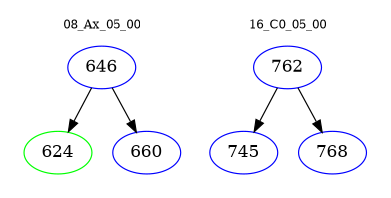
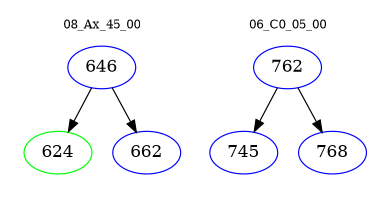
cluster "08_Ax_05_00": label "08_Ax_05_00" -> "08_Ax_45_00"
cluster "16_C0_05_00": label "16_C0_05_00" -> "06_C0_05_00"
node "660": label "660" -> "662"
